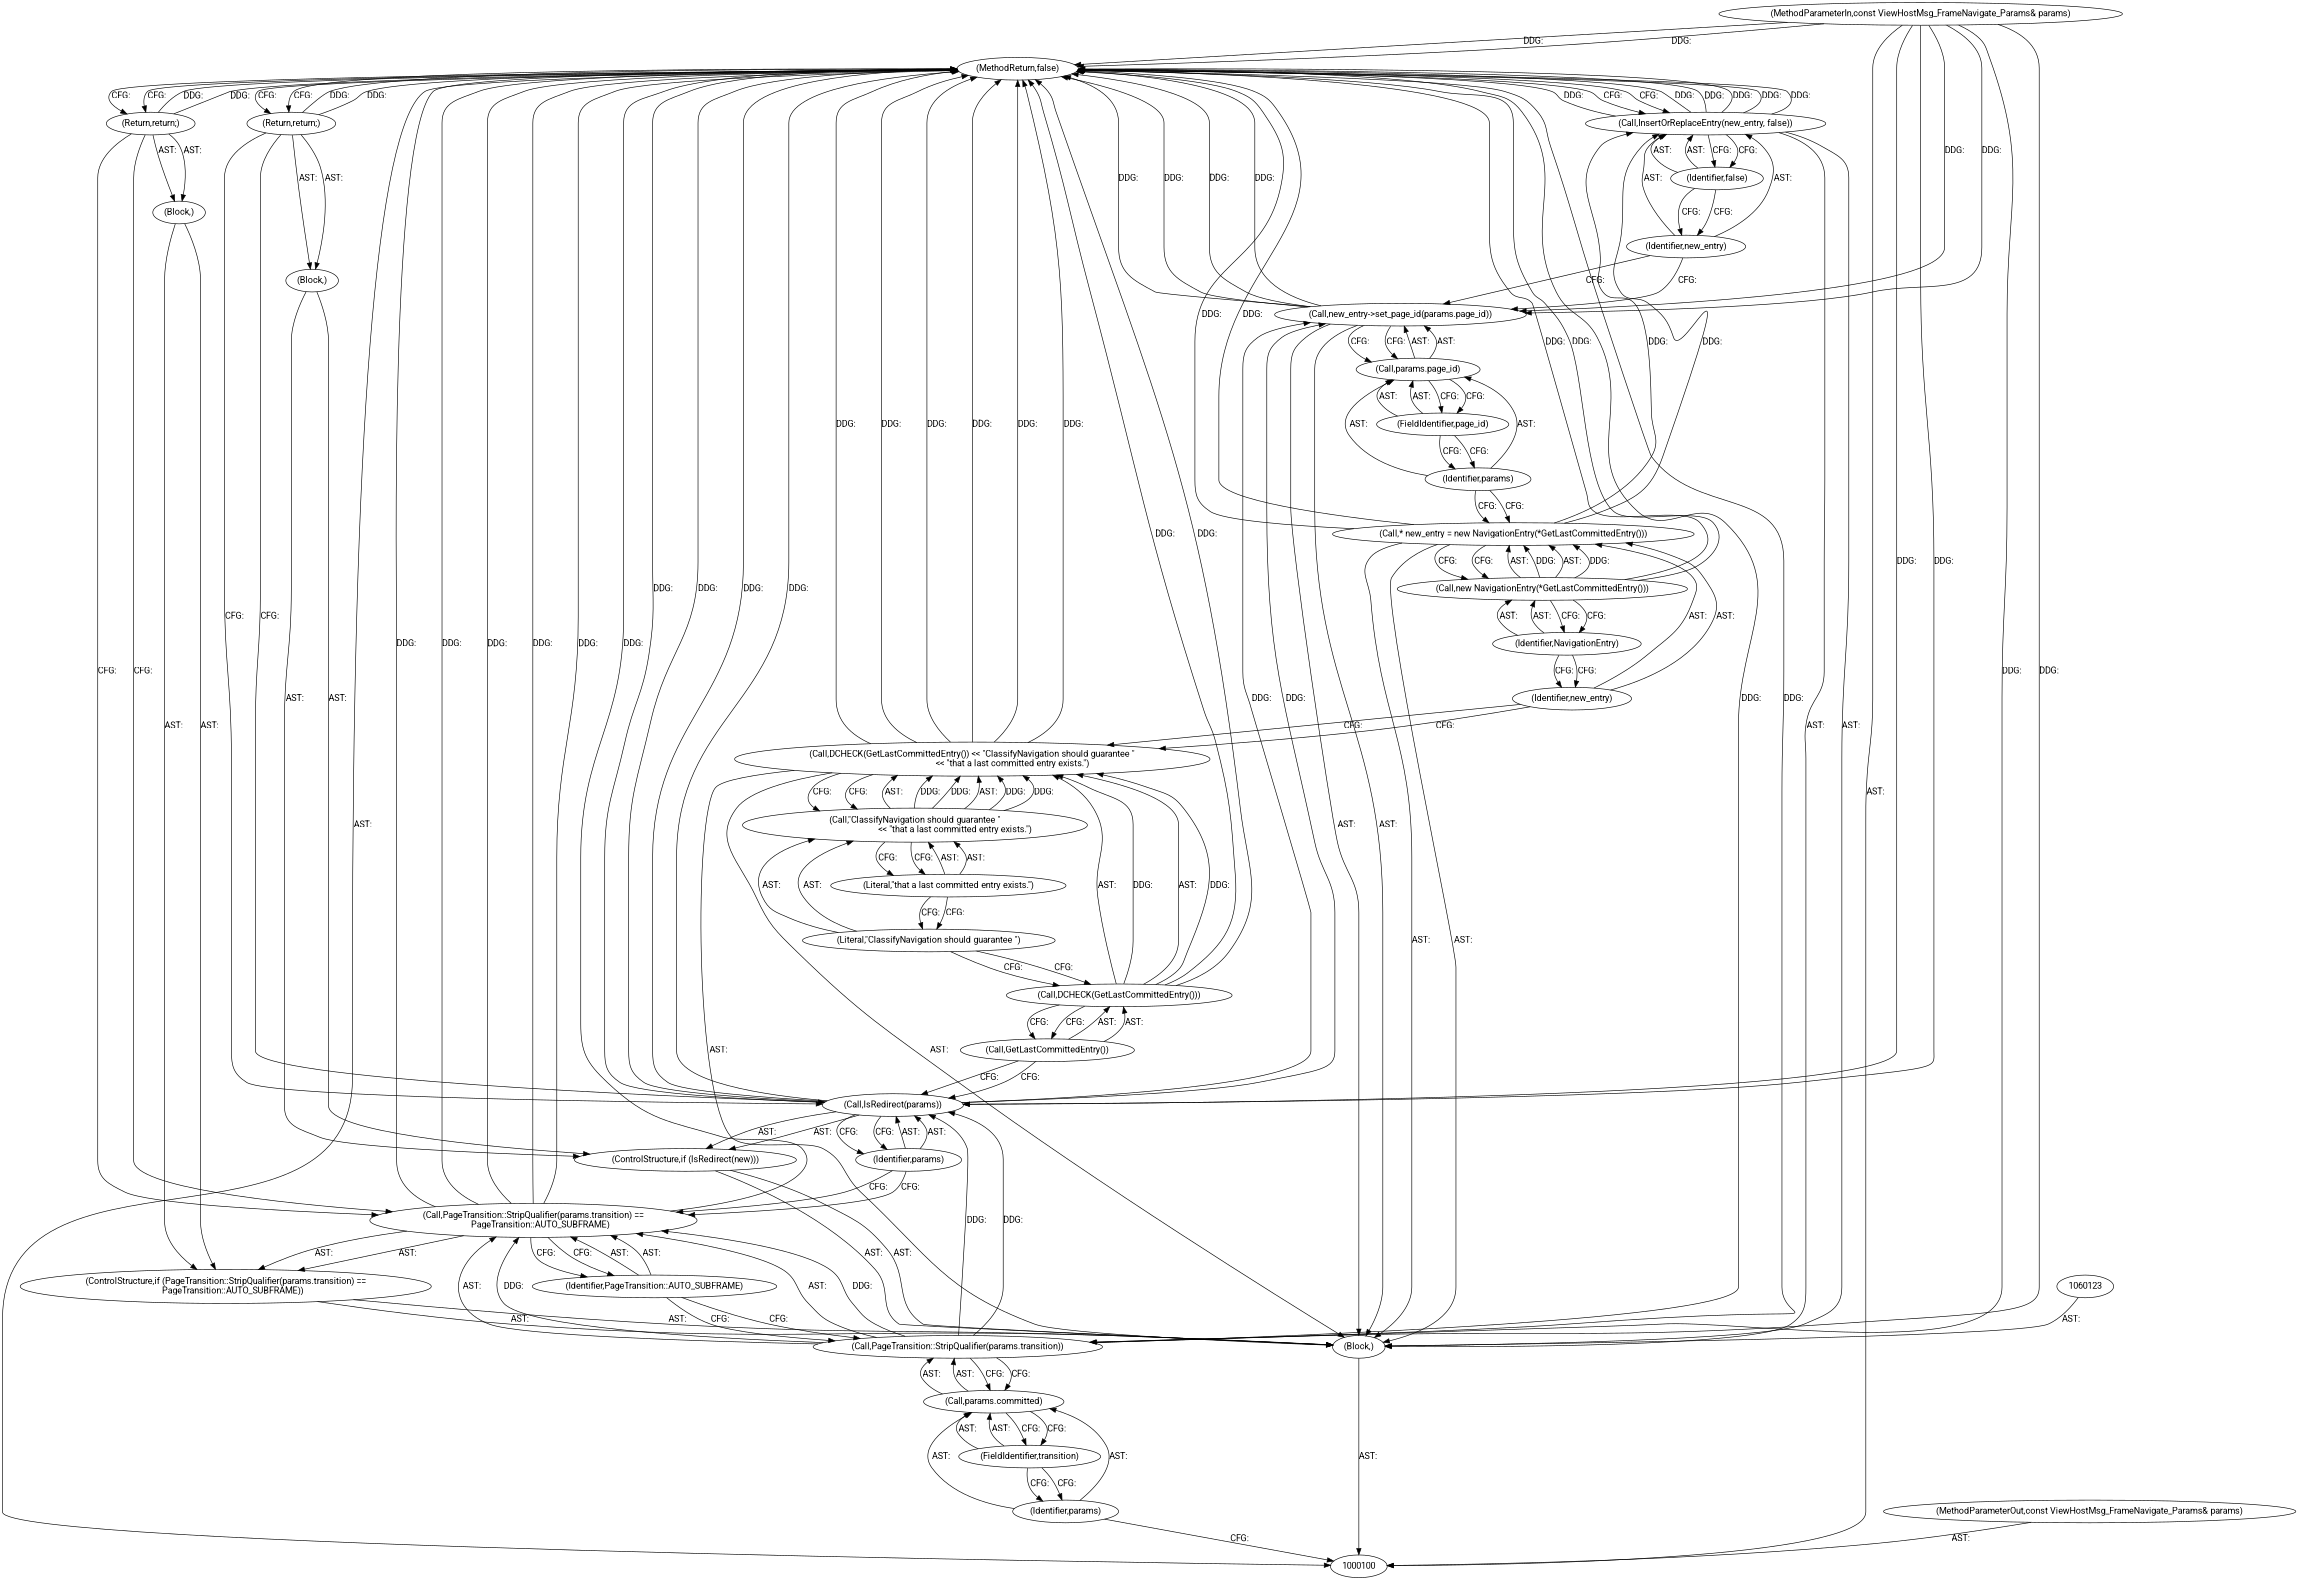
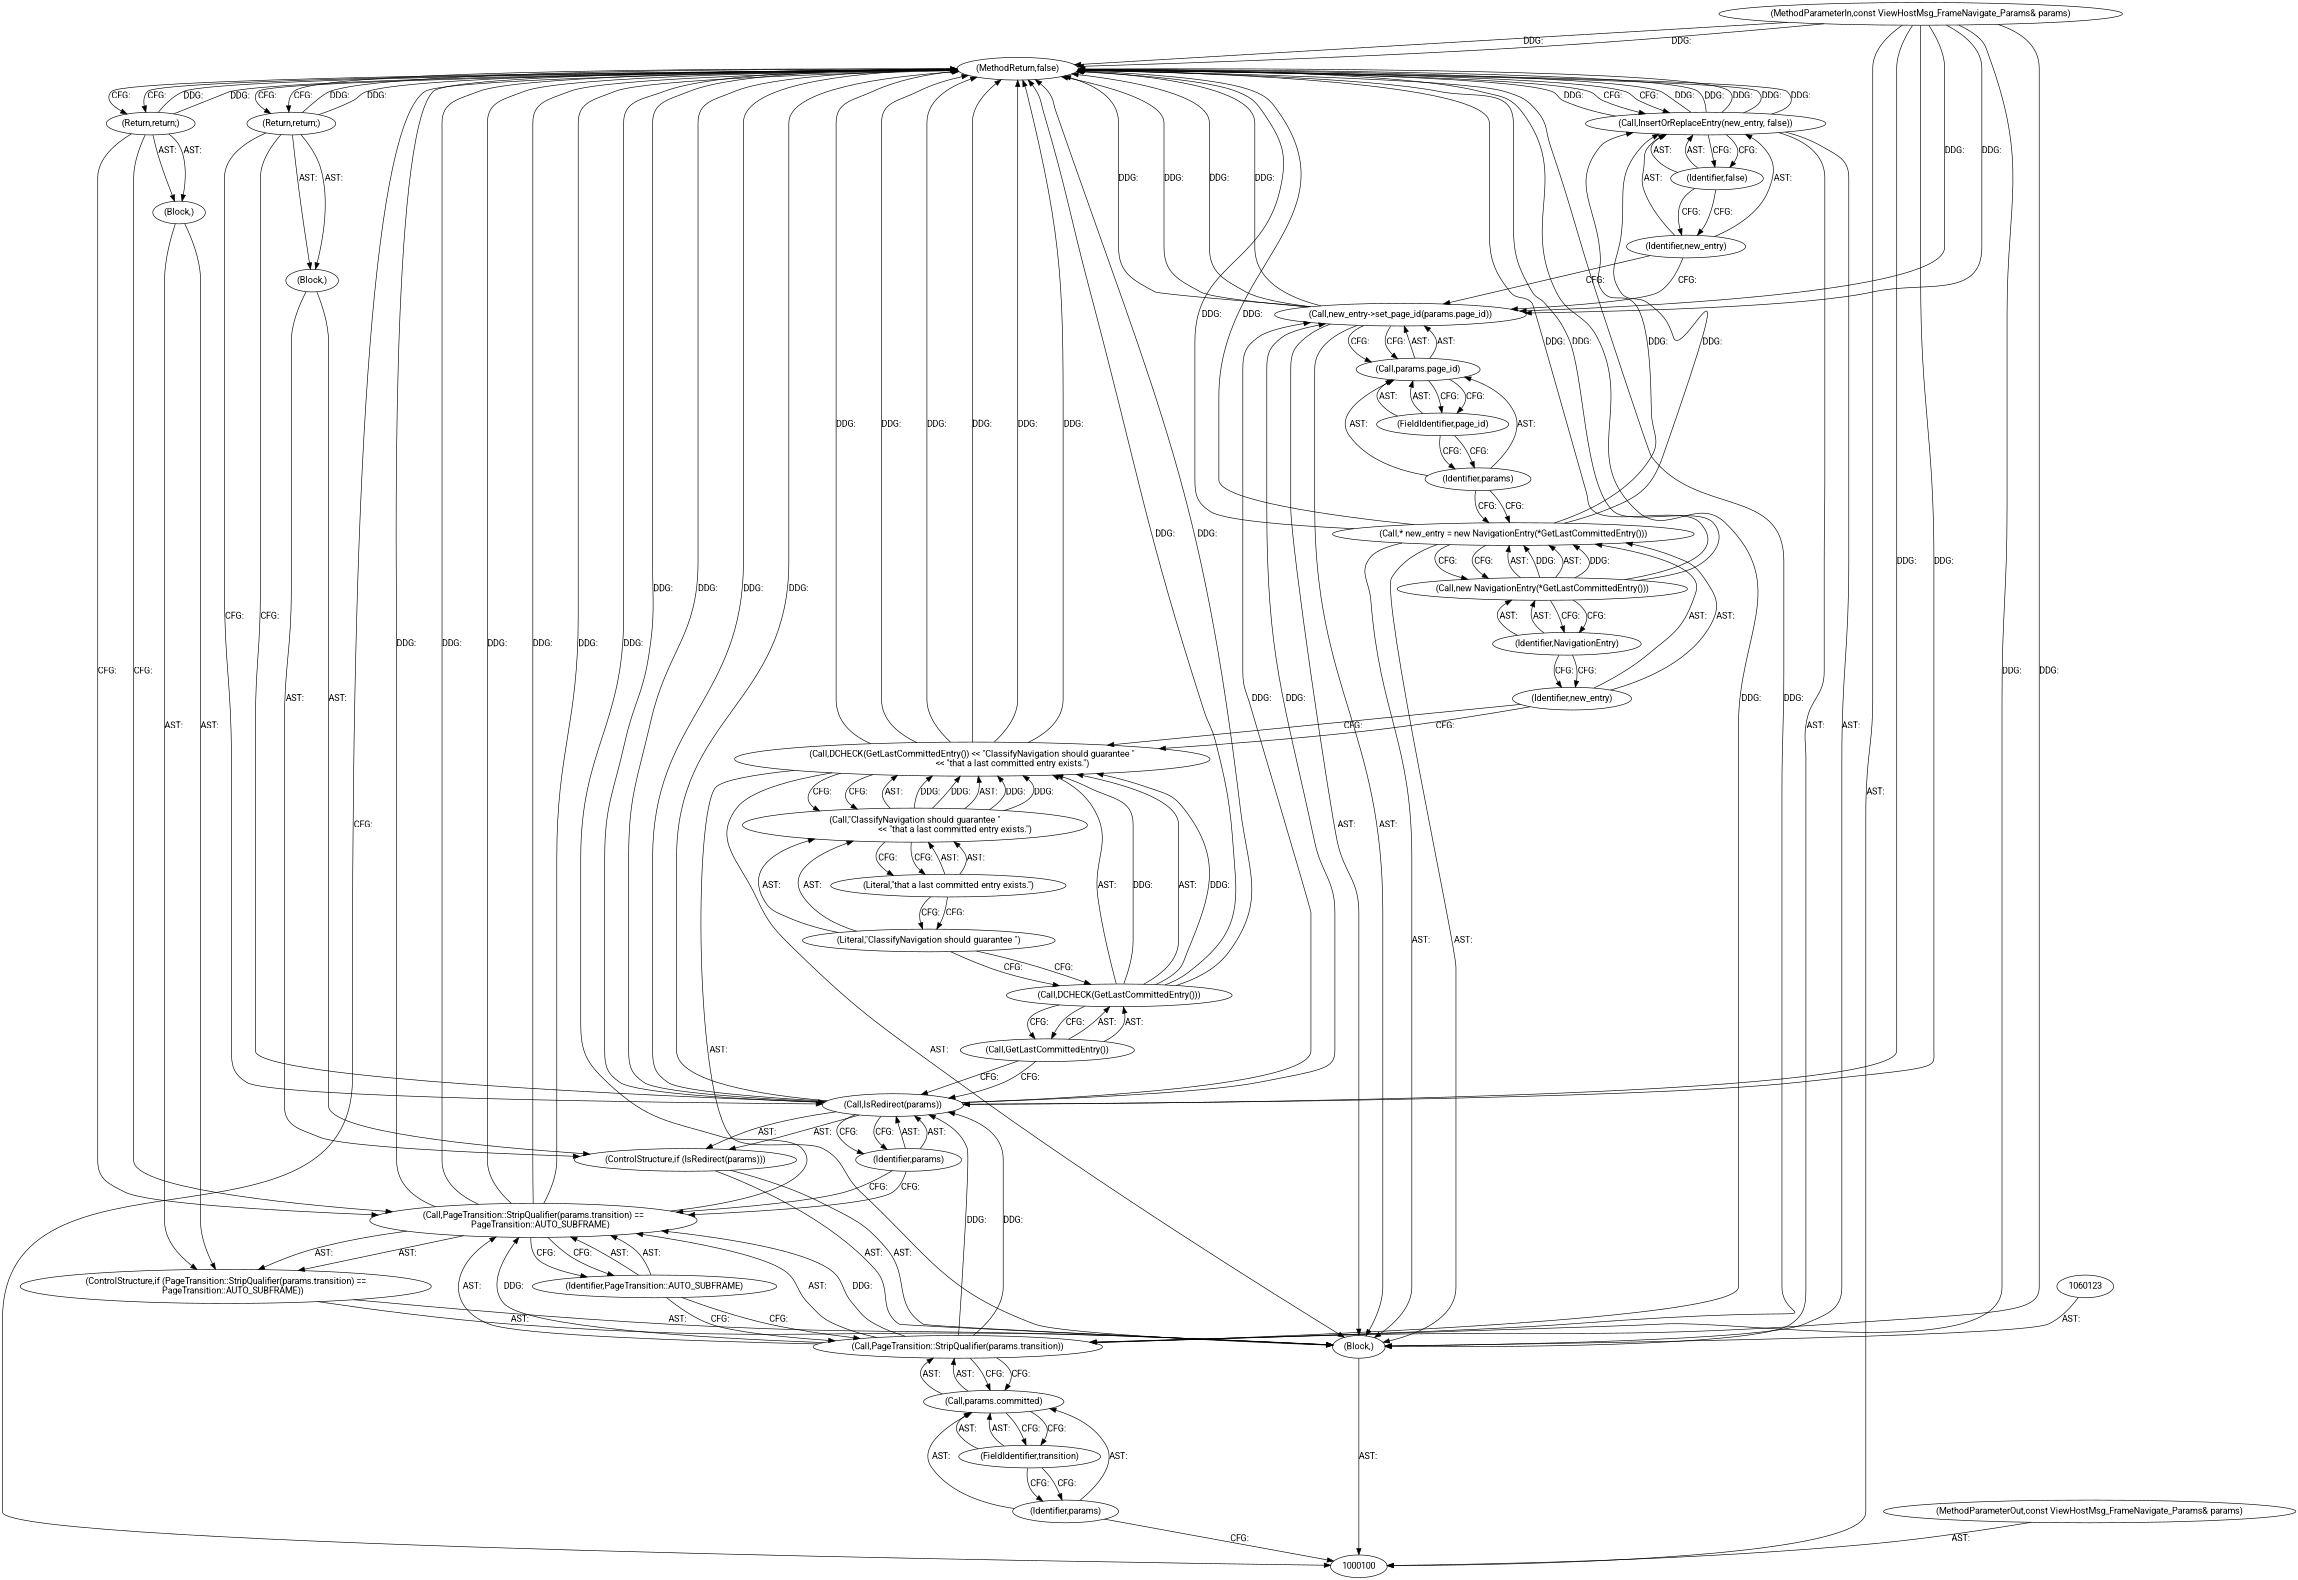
edge "(MethodReturn,false)" -> "1000100": label "AST: " -> "CFG: "
node "(ControlStructure,if (IsRedirect(new)))": label "(ControlStructure,if (IsRedirect(new)))" -> "(ControlStructure,if (IsRedirect(params)))"
